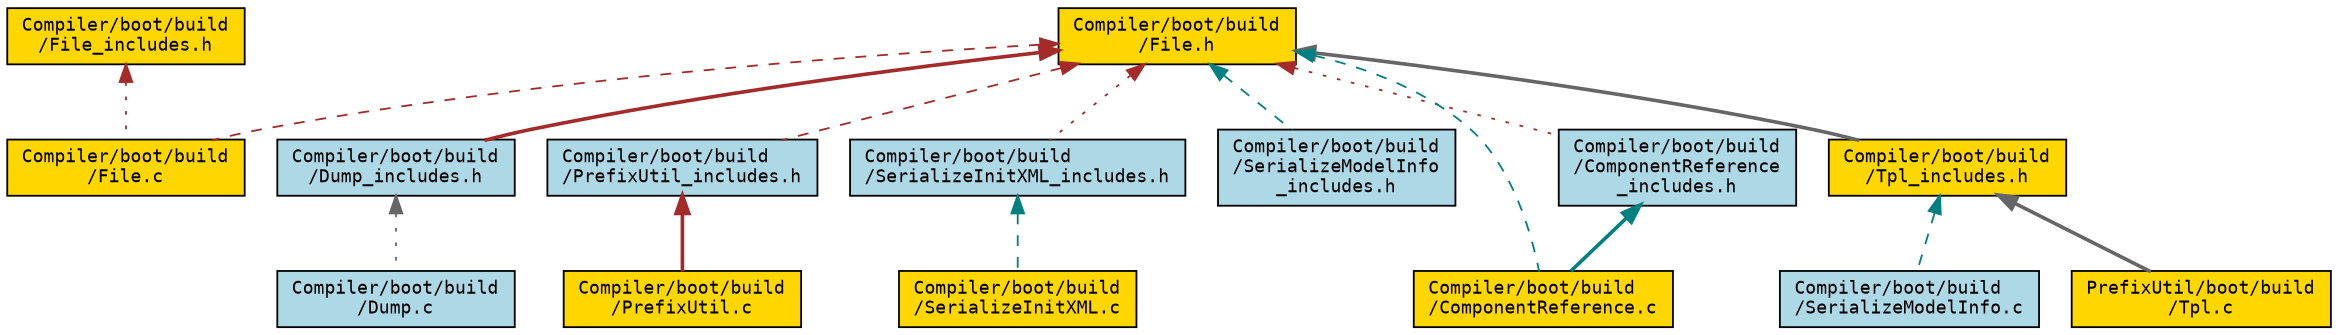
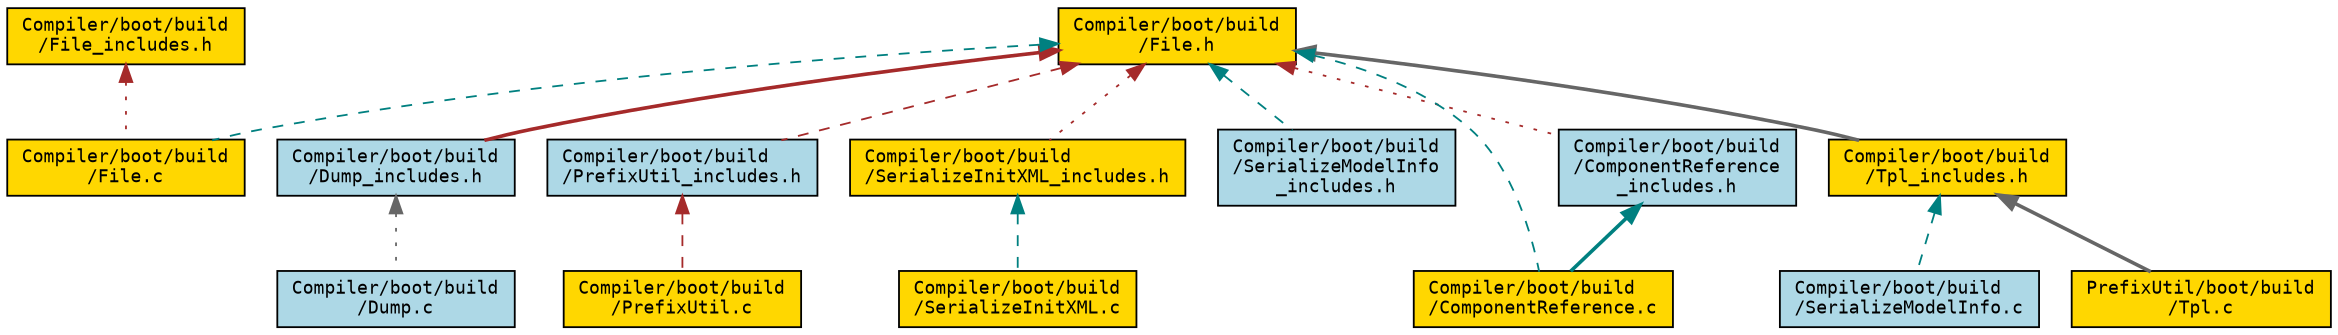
edge "Compiler/boot/build /File.c" -> "Compiler/boot/build /File.h": color brown -> teal
node "Compiler/boot/build /SerializeInitXML_includes.h": fillcolor lightblue -> gold
edge "Compiler/boot/build /PrefixUtil.c" -> "Compiler/boot/build /PrefixUtil_includes.h": style bold -> dashed
